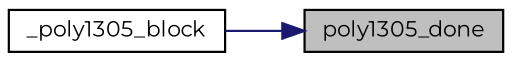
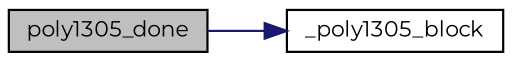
edge "_poly1305_block" -> "poly1305_done": reversed
